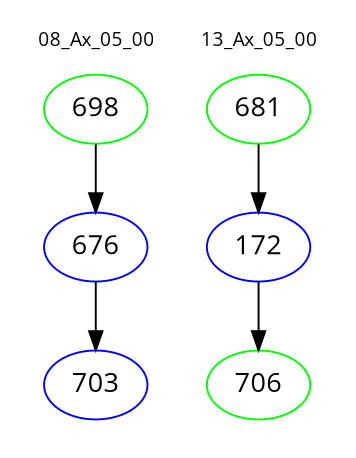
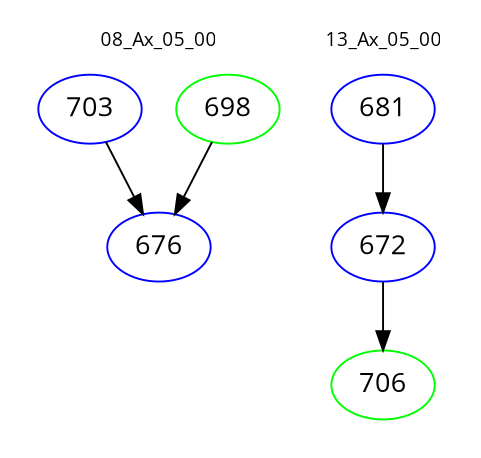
node "681": color green -> blue
node "172": label "172" -> "672"
edge "676" -> "703": reversed
